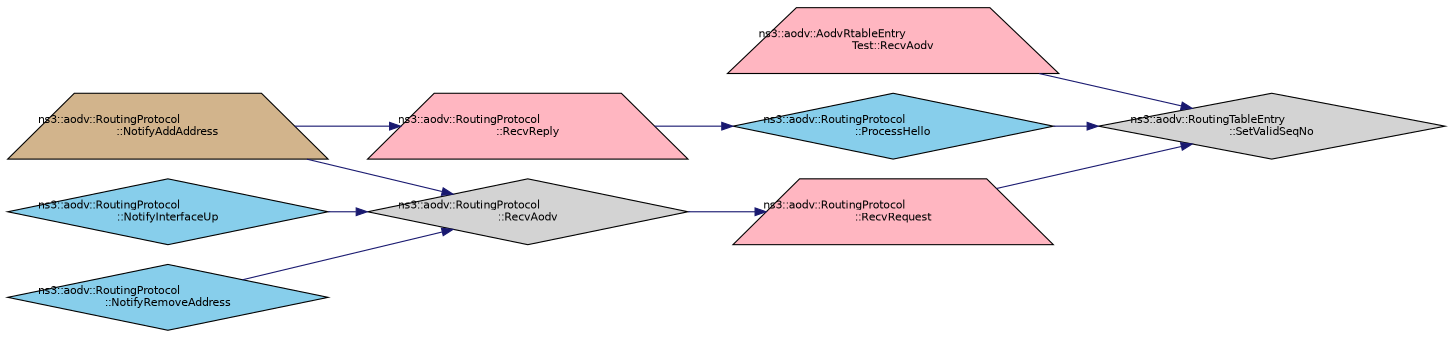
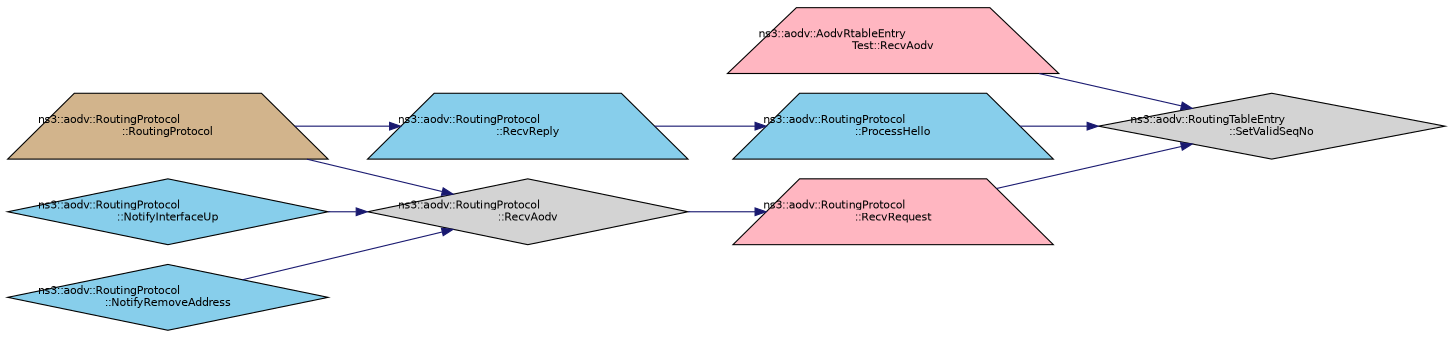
node "ns3::aodv::RoutingProtocol ::NotifyAddAddress": label "ns3::aodv::RoutingProtocol ::NotifyAddAddress" -> "ns3::aodv::RoutingProtocol ::RoutingProtocol"
node "ns3::aodv::RoutingProtocol ::RecvReply": fillcolor lightpink -> skyblue
node "ns3::aodv::RoutingProtocol ::ProcessHello": shape diamond -> trapezium
